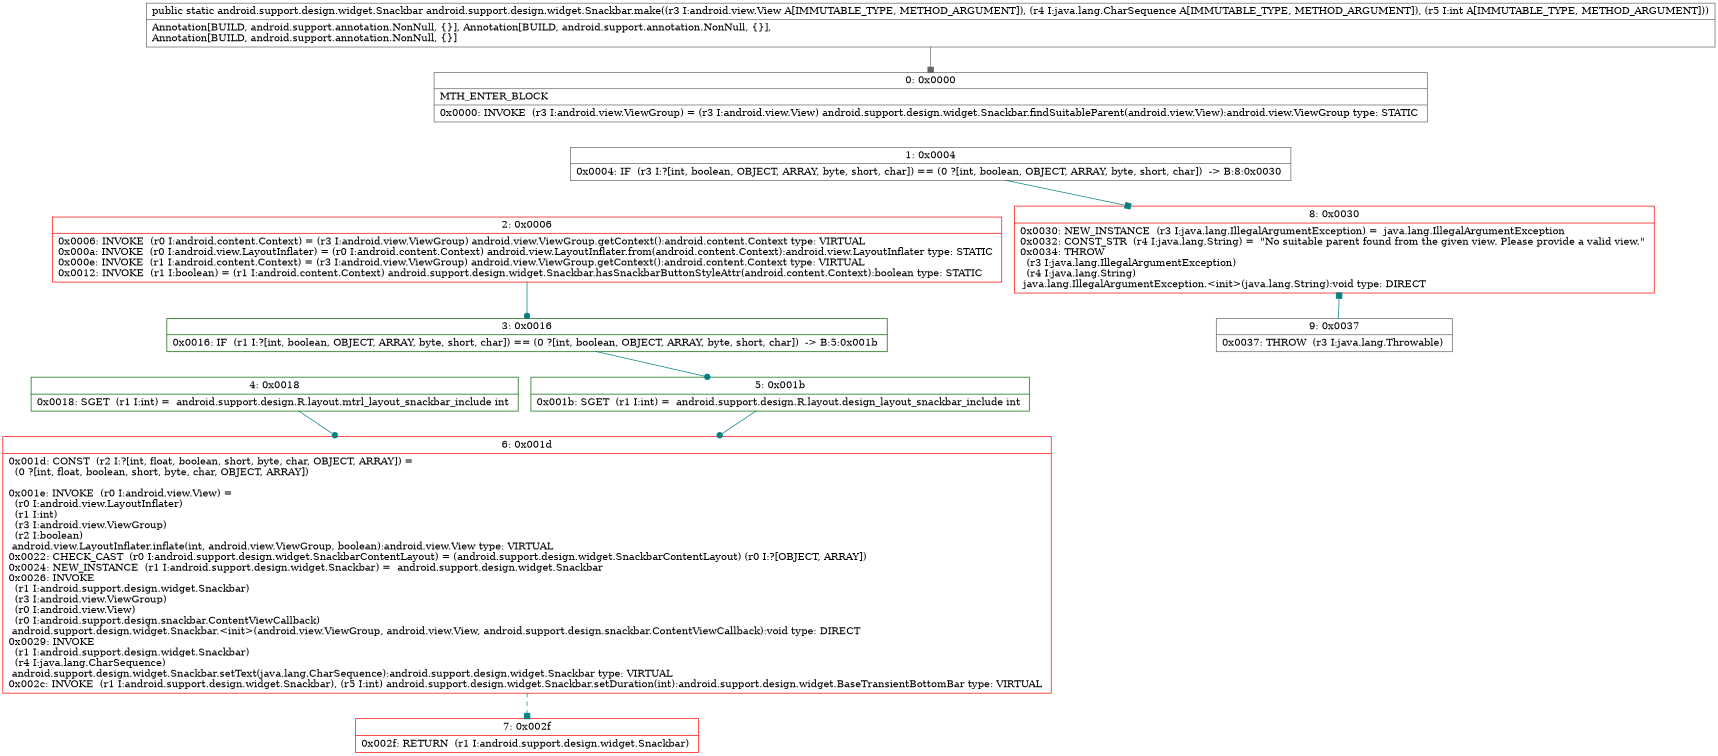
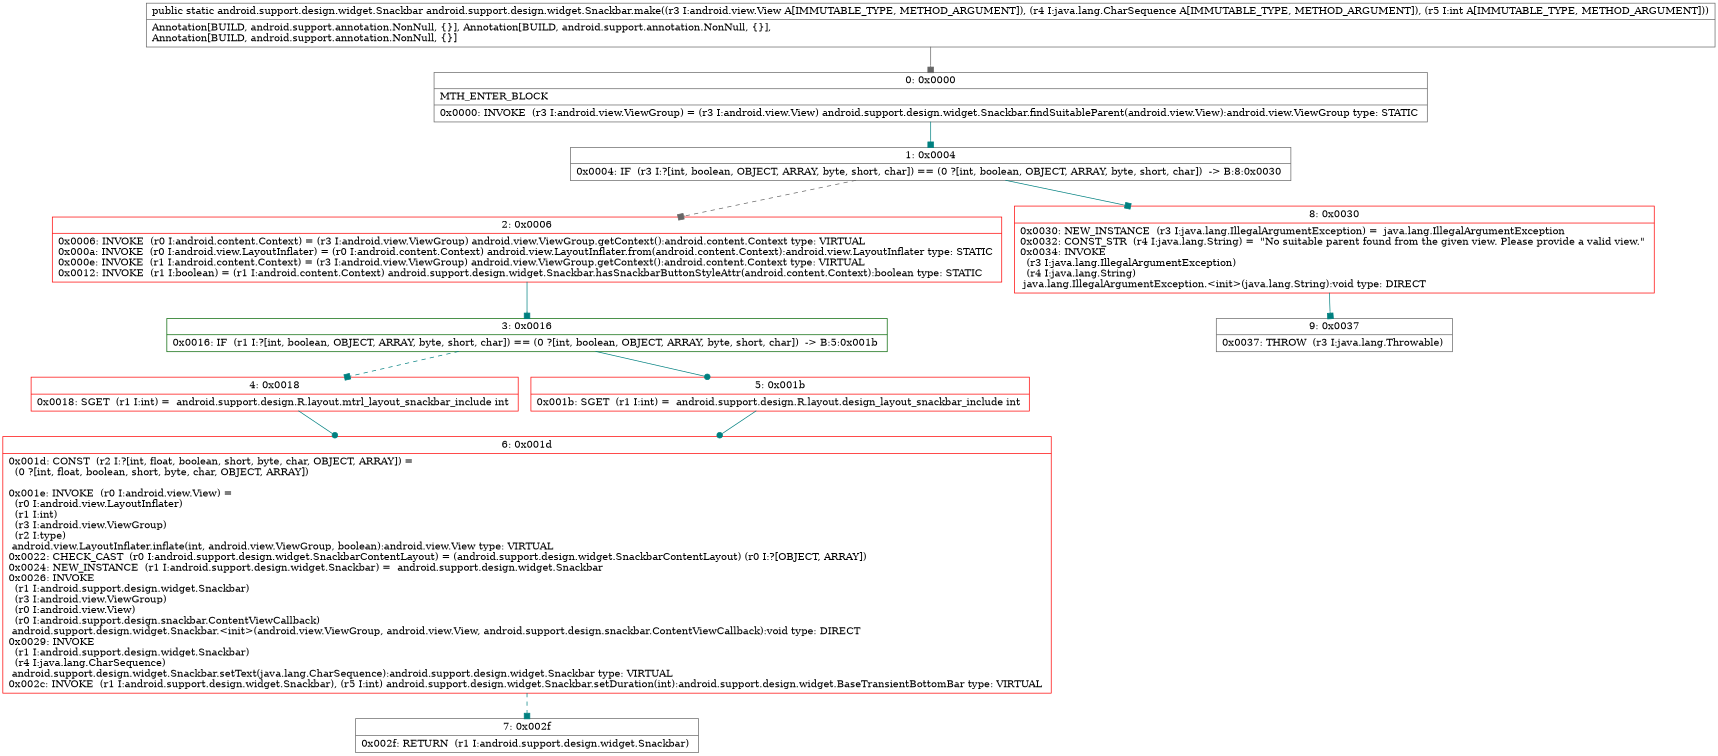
edge "0: 0x0000" -> "1: 0x0004": added
edge "1: 0x0004" -> "2: 0x0006": added
node "8: 0x0030": text "0x0034: THROW" -> "0x0034: INVOKE"
edge "2: 0x0006" -> "3: 0x0016": arrowhead dot -> box
edge "9: 0x0037" -> "8: 0x0030": reversed
edge "3: 0x0016" -> "4: 0x0018": added
node "4: 0x0018": color darkgreen -> red
node "5: 0x001b": color darkgreen -> red
node "6: 0x001d": text "(r2 I:boolean)" -> "(r2 I:type)"
node "7: 0x002f": color red -> gray40
